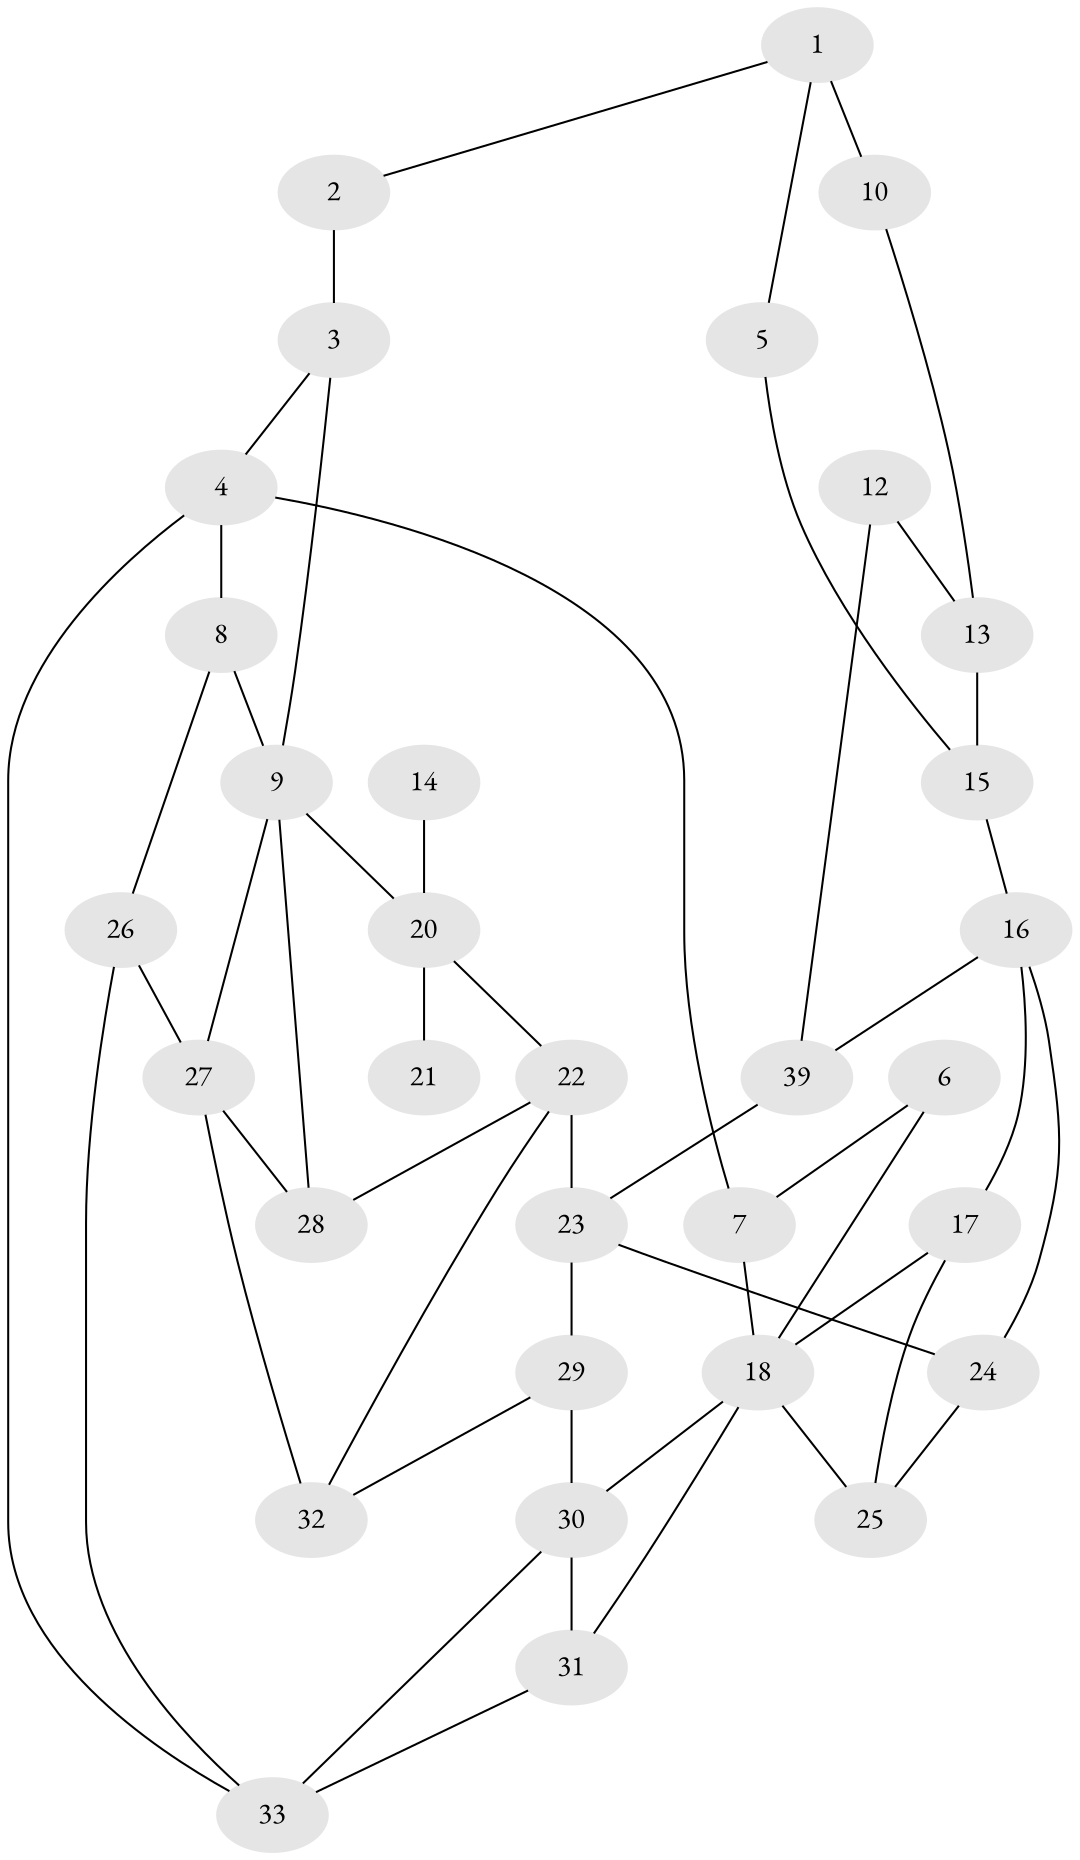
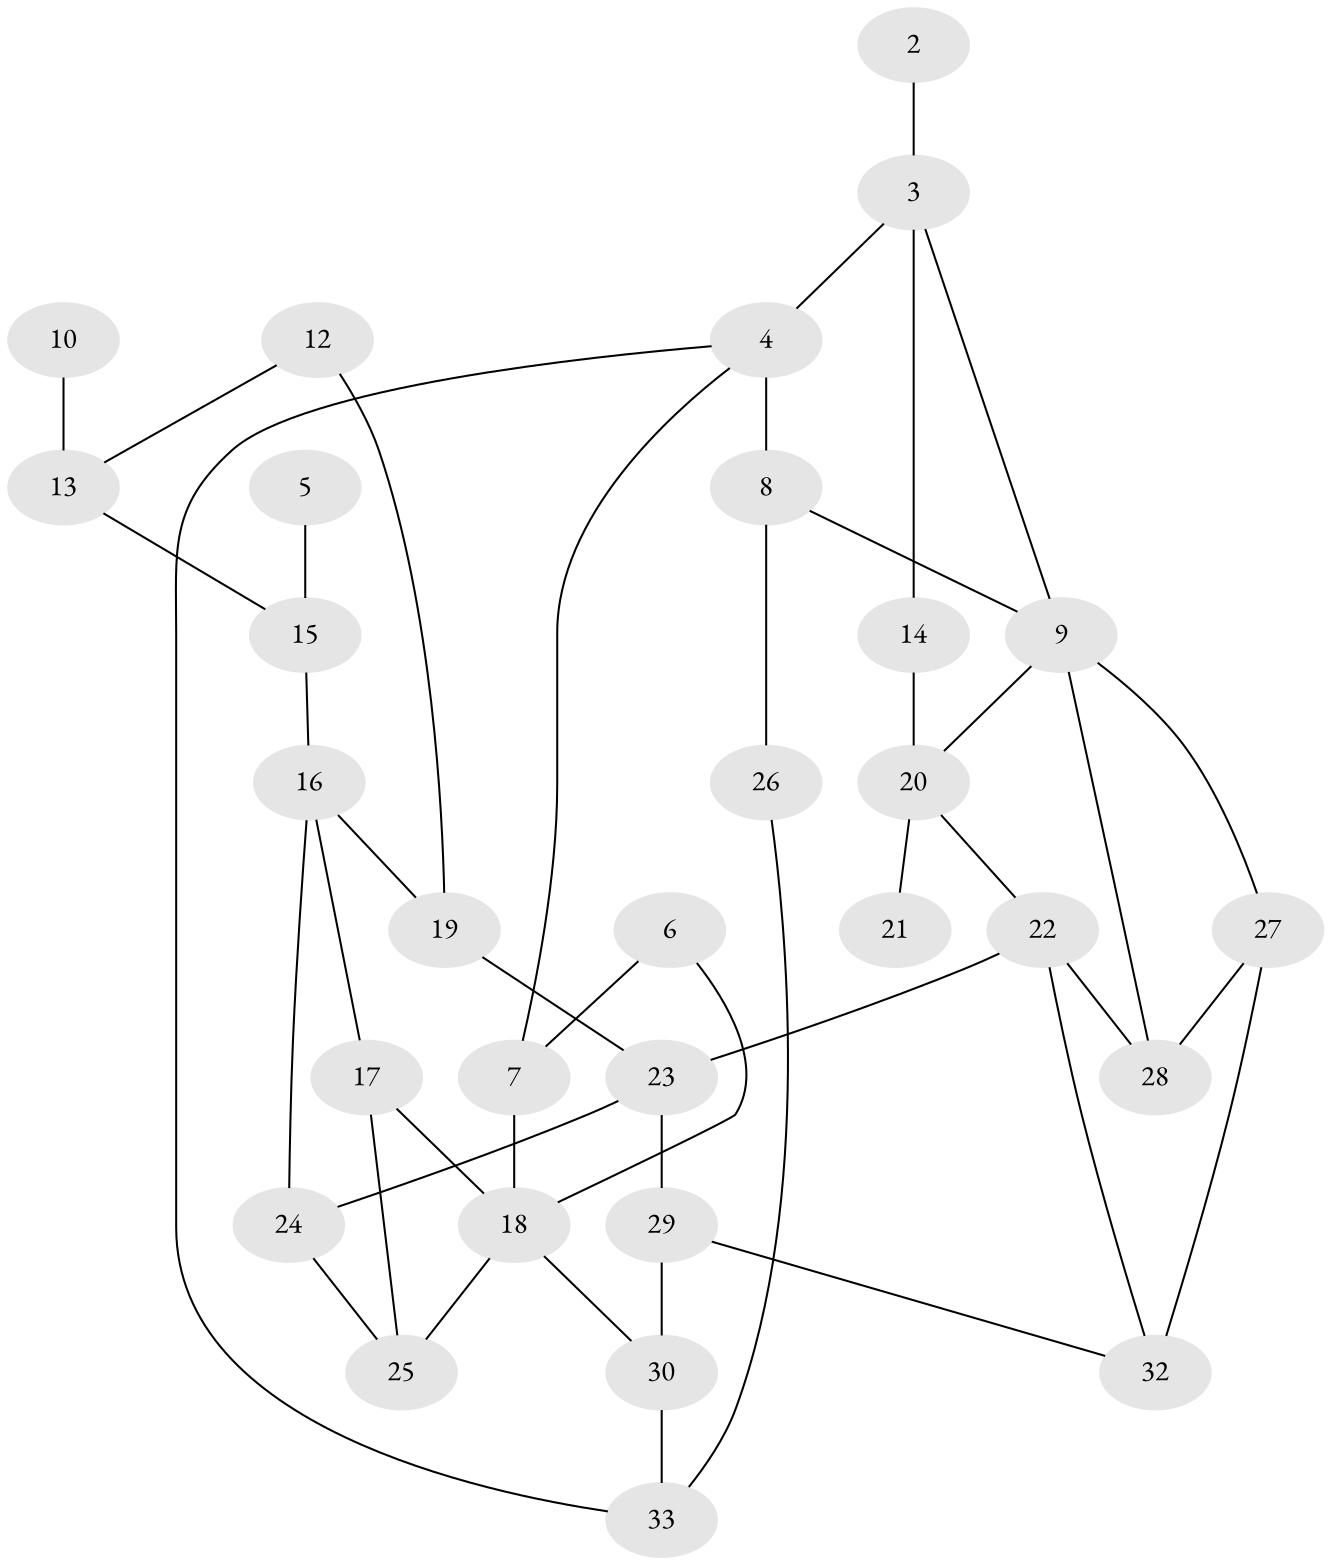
node "1": removed
edge "3" -- "14": added
edge "26" -- "27": removed
node "39": label "39" -> "19"
node "31": removed
